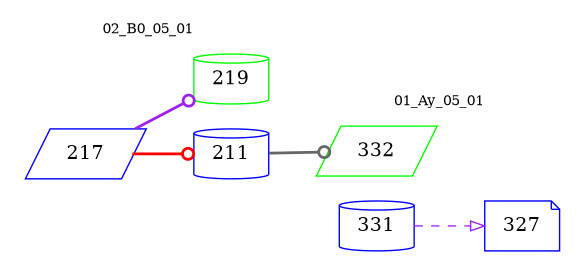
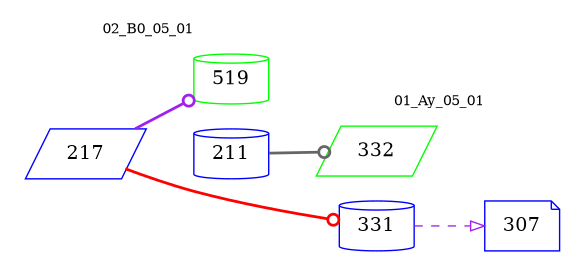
node "219": label "219" -> "519"
edge "217" -> "211": now "217" -> "331"
node "327": label "327" -> "307"
